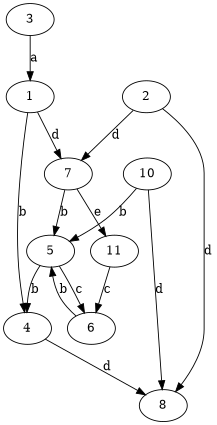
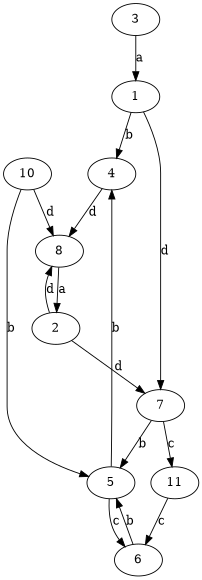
edge "7" -> "11": label "e" -> "c"
edge "8" -> "2": added, label "a"
